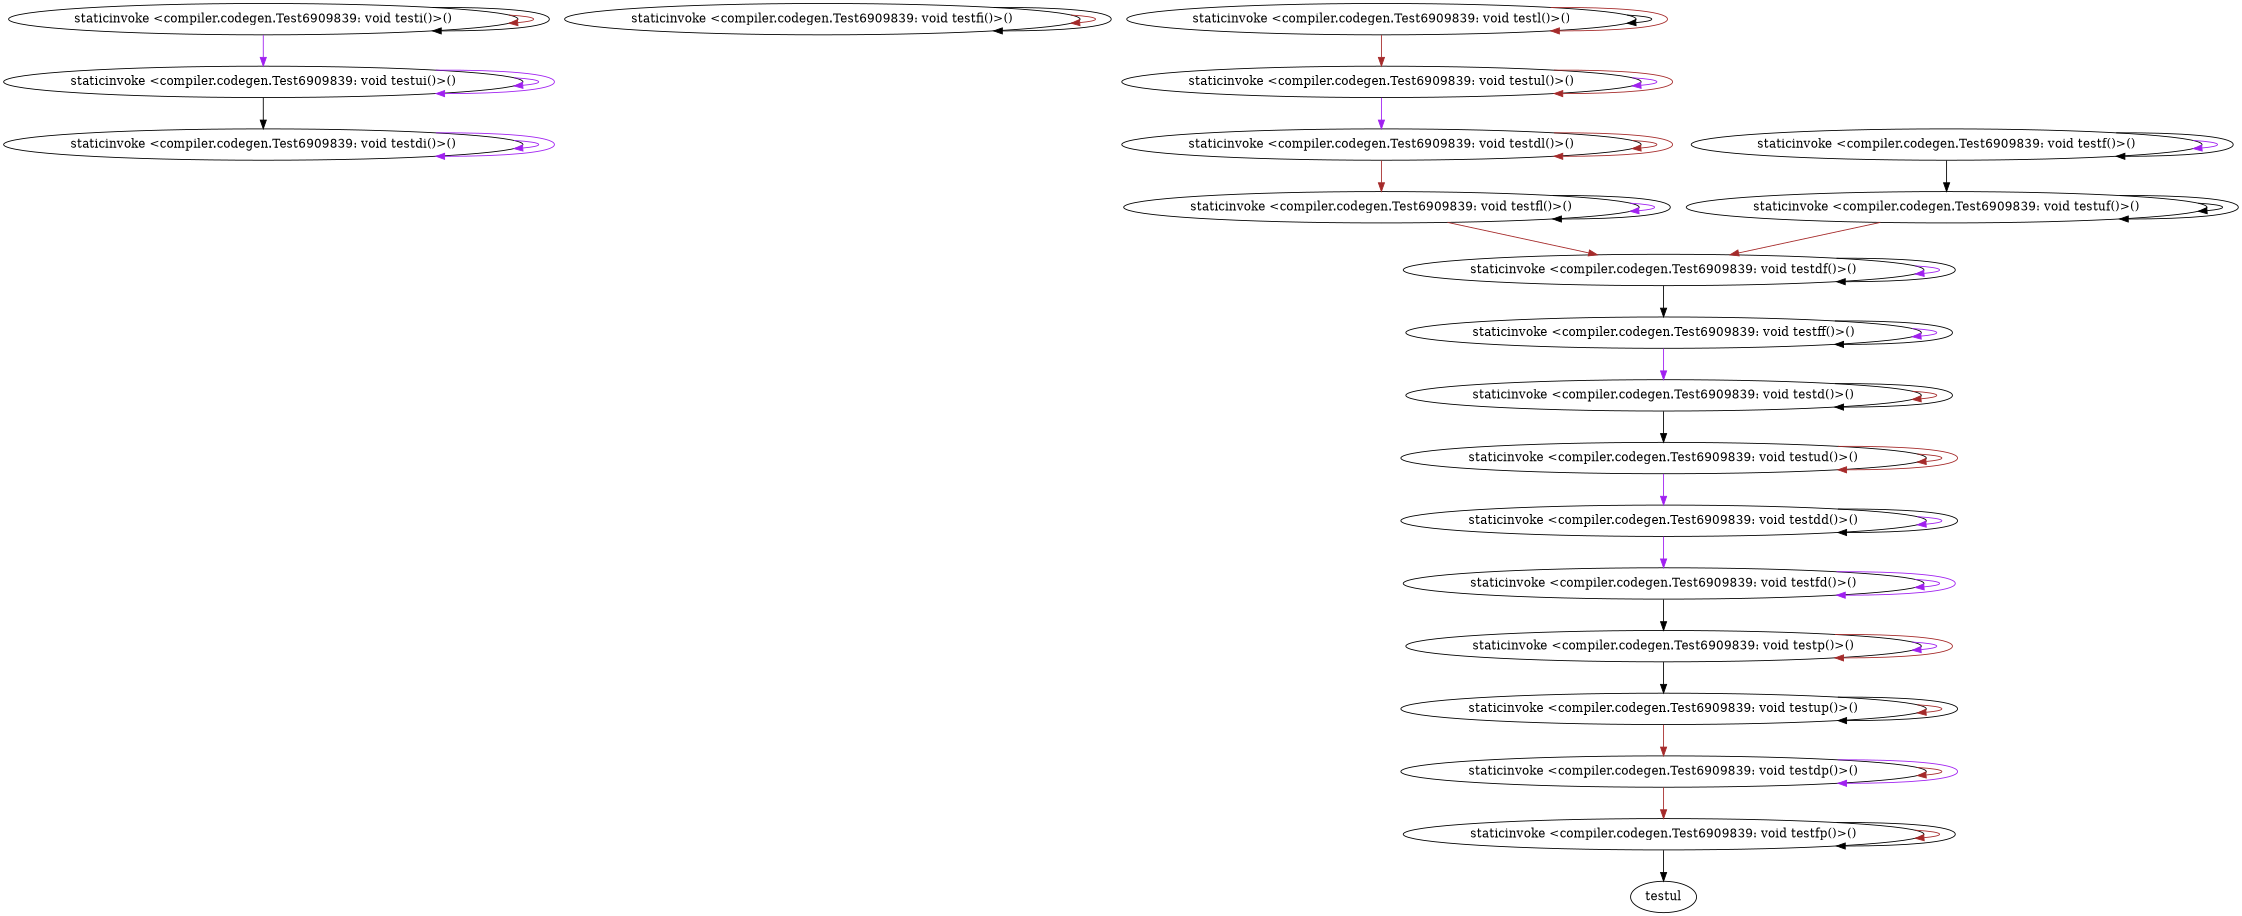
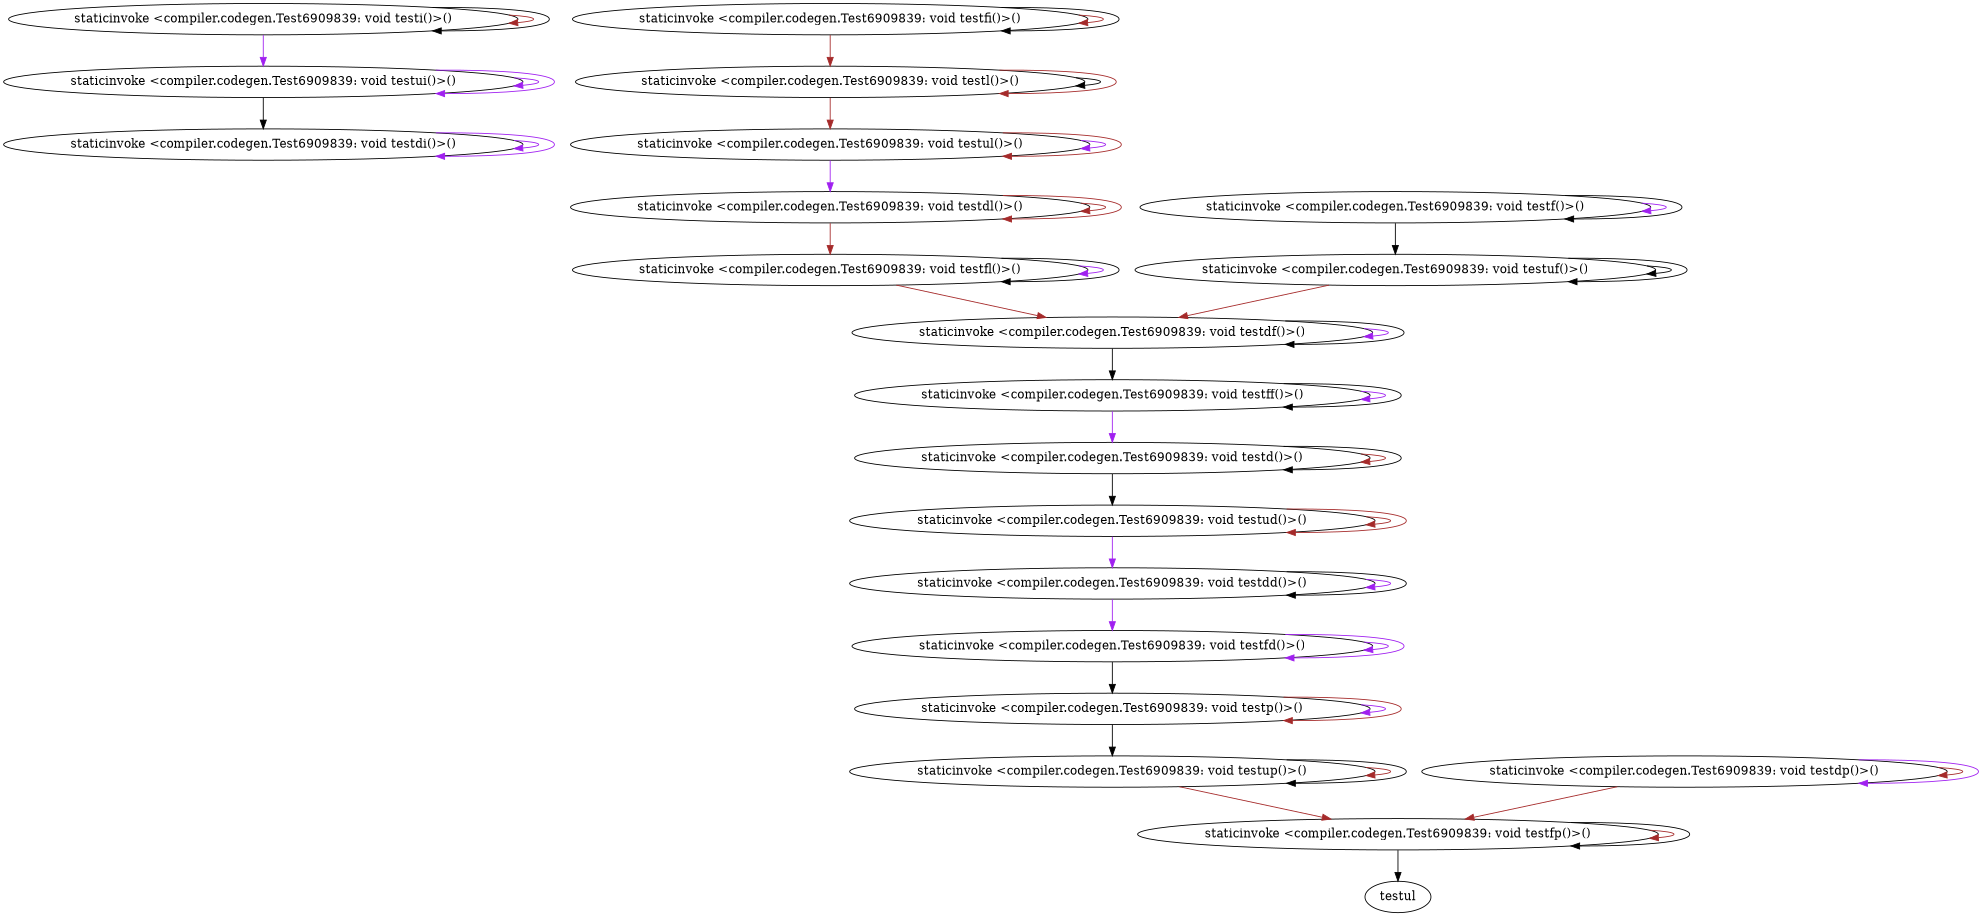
edge "staticinvoke <compiler.codegen.Test6909839: void testfi()>()" -> "staticinvoke <compiler.codegen.Test6909839: void testl()>()": added
edge "staticinvoke <compiler.codegen.Test6909839: void testup()>()" -> "staticinvoke <compiler.codegen.Test6909839: void testdp()>()": now "staticinvoke <compiler.codegen.Test6909839: void testup()>()" -> "staticinvoke <compiler.codegen.Test6909839: void testfp()>()"
